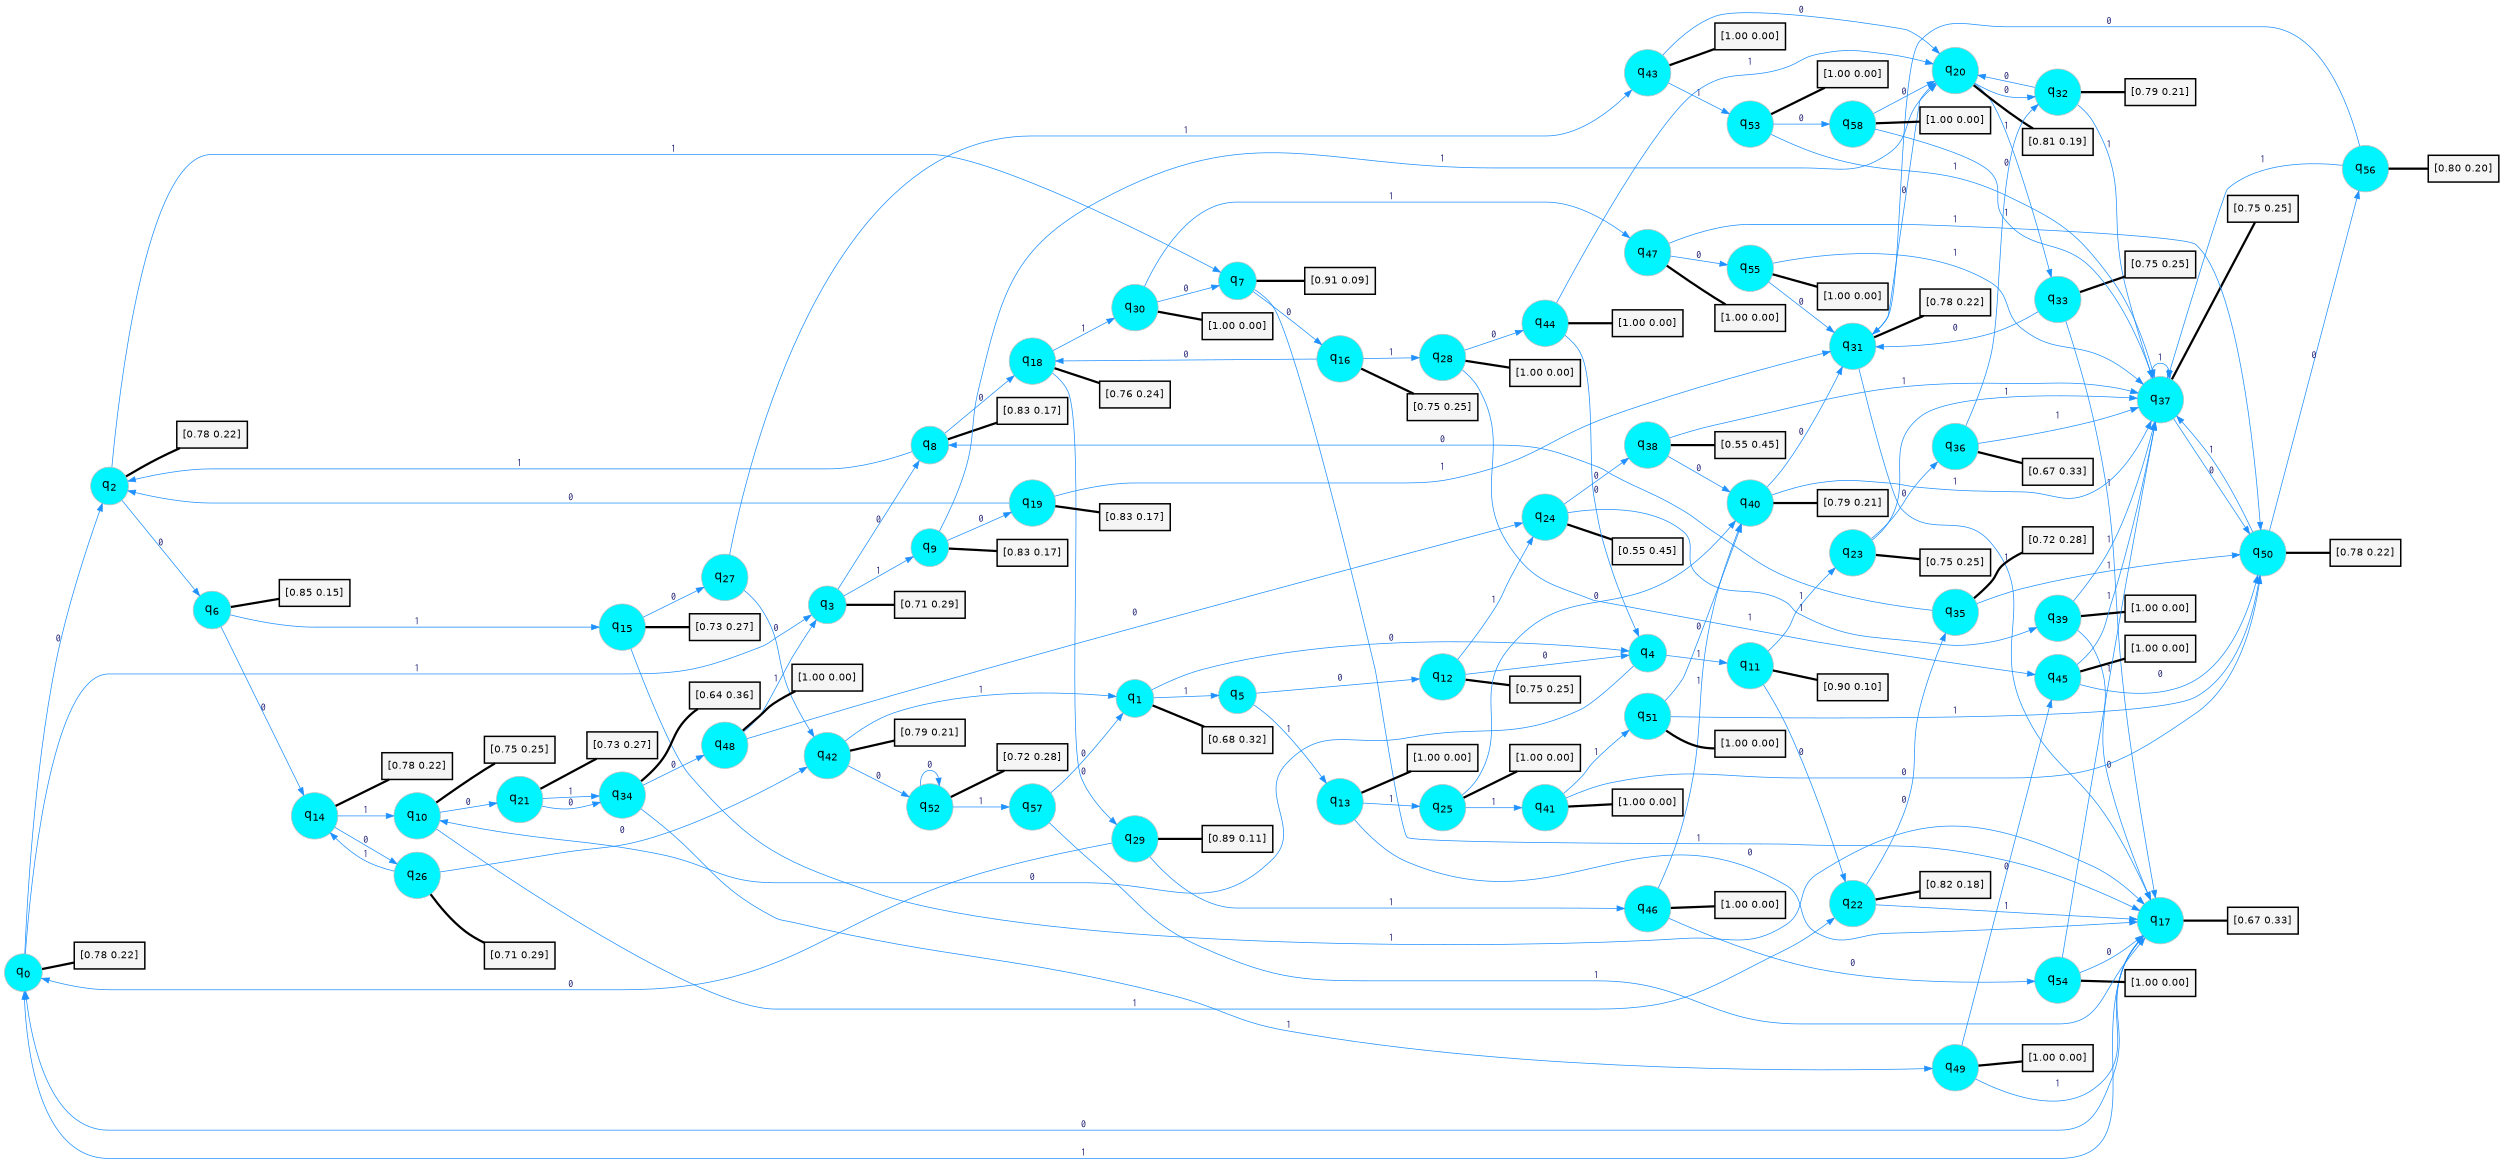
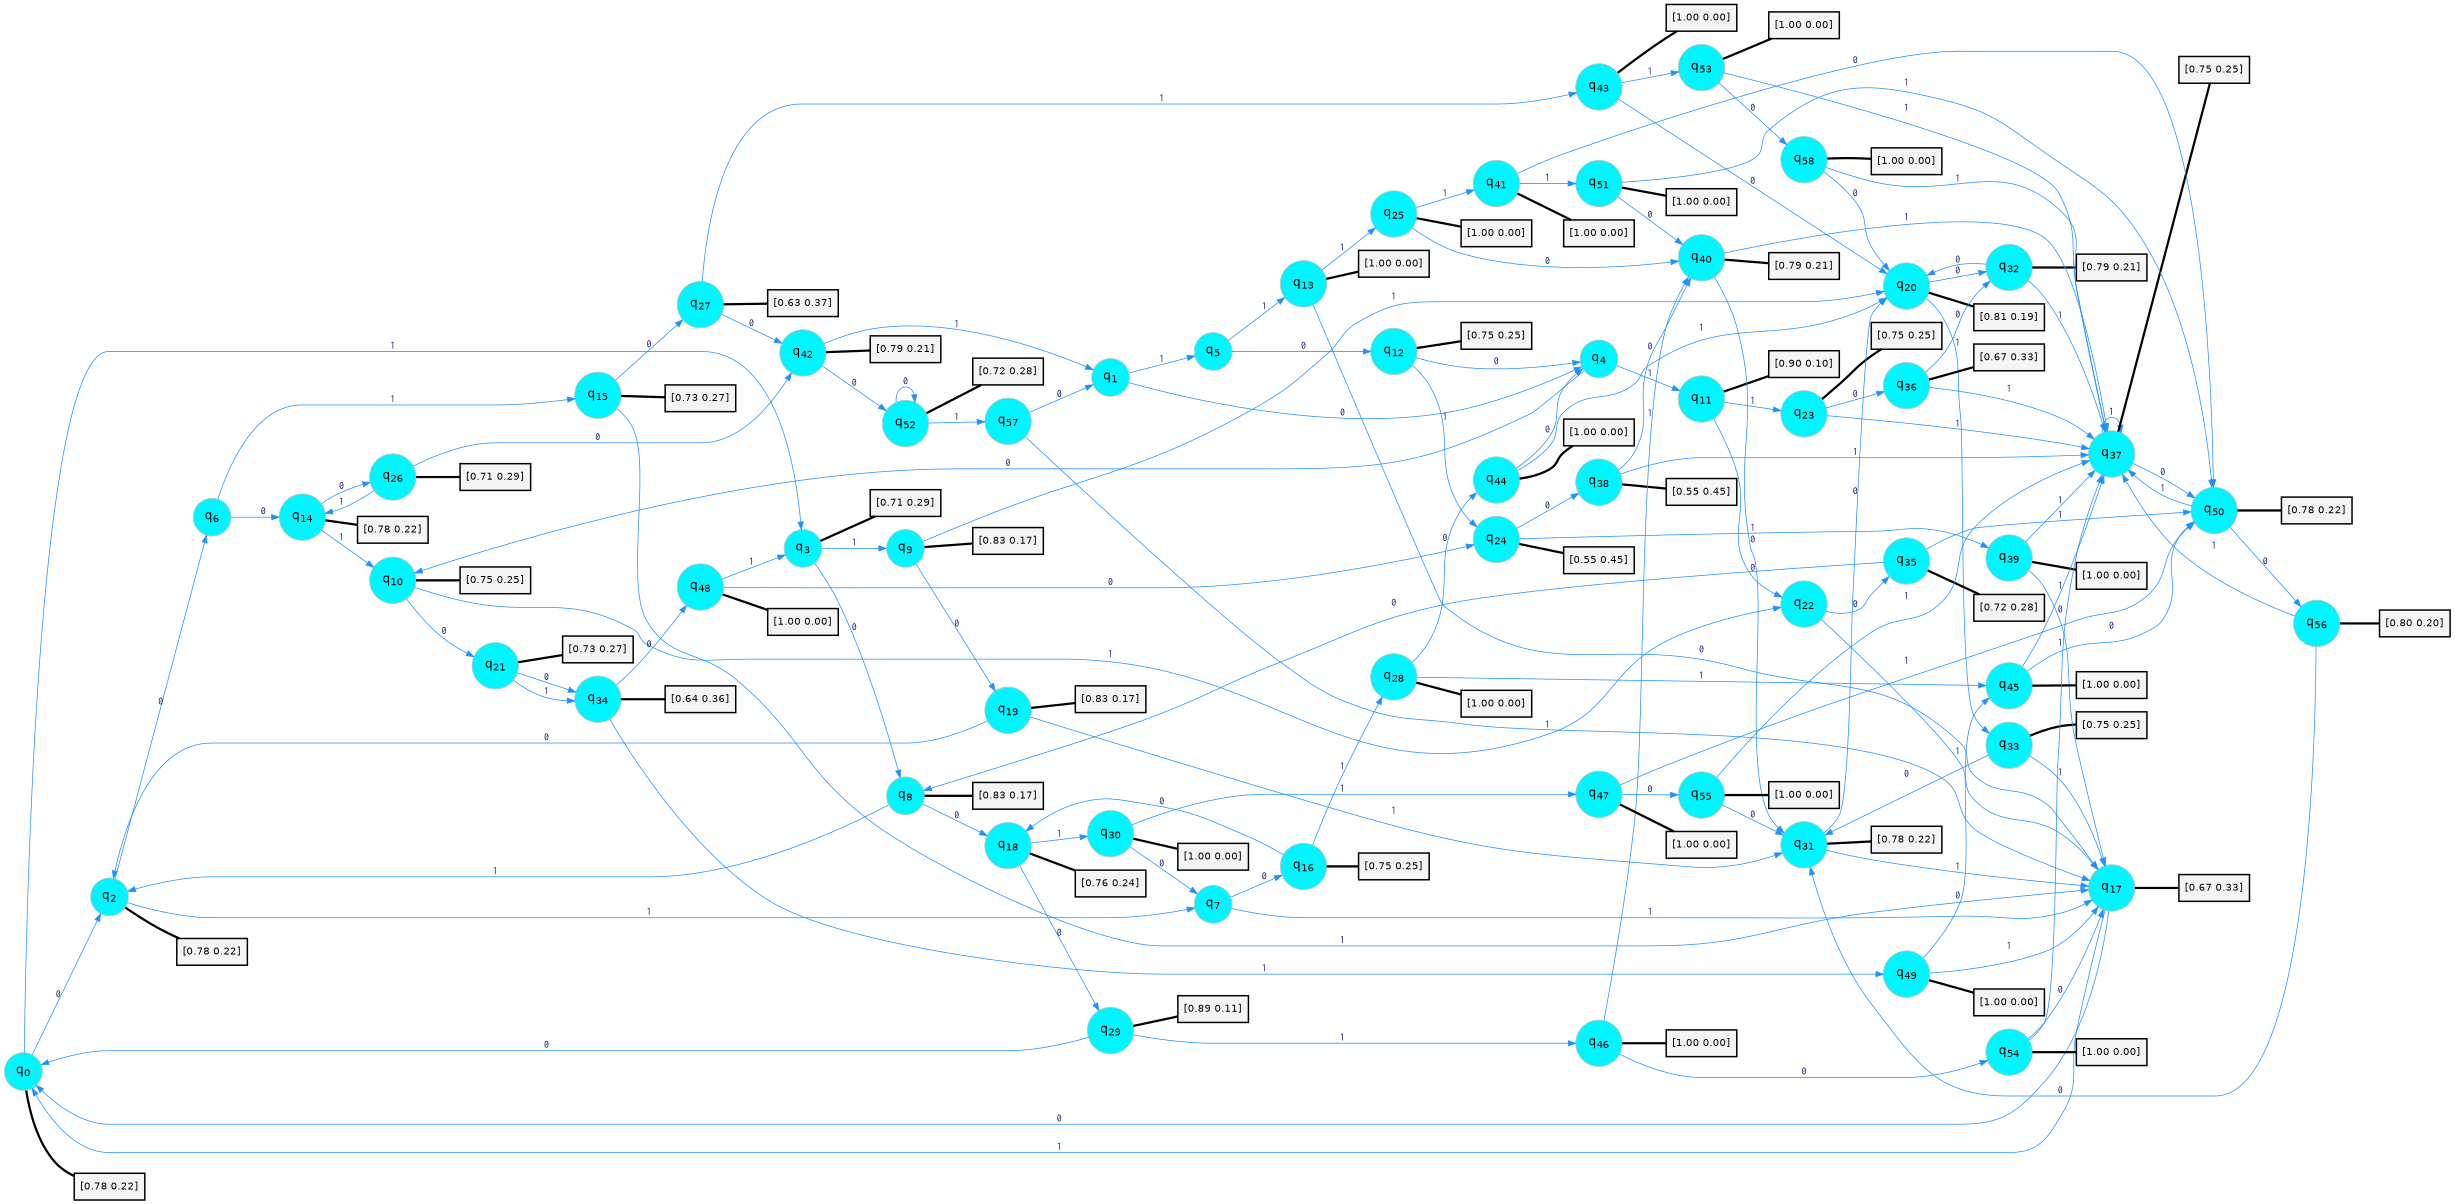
node "[0.91 0.09]": removed
node "[0.63 0.37]": added
node "[0.85 0.15]": removed
node "[0.68 0.32]": removed
node "[0.82 0.18]": removed
